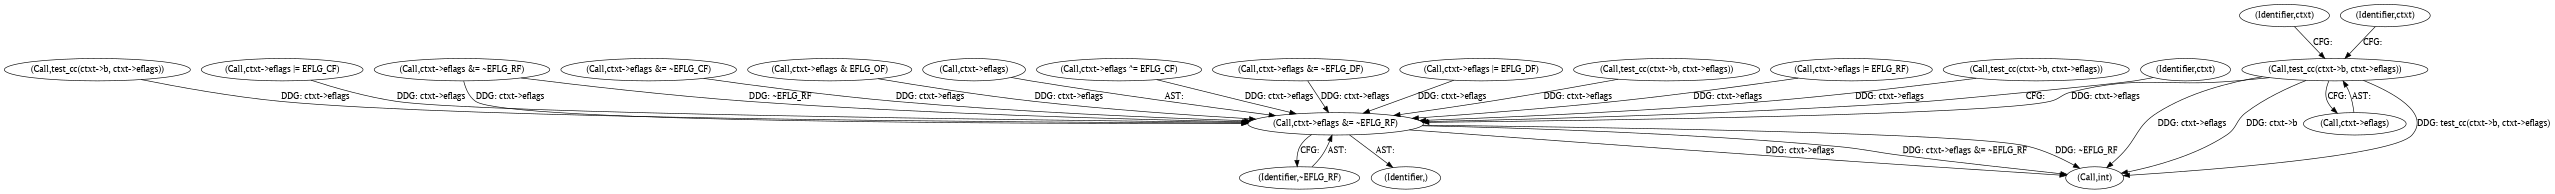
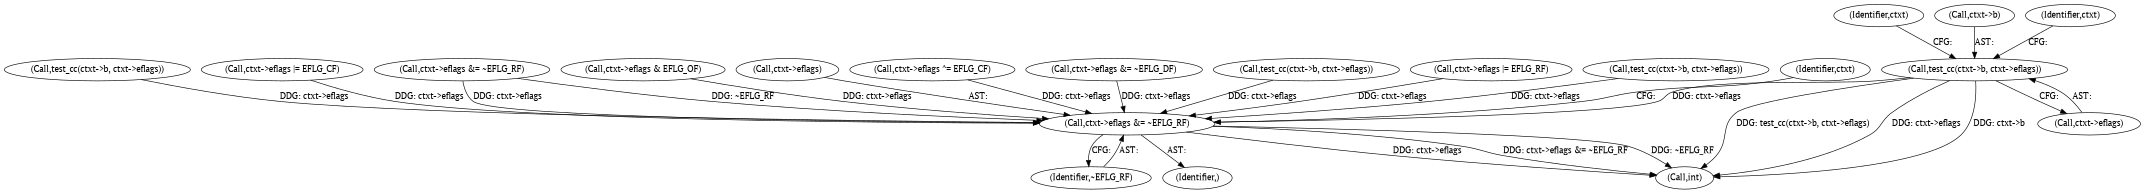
node "(Call,ctxt->b)": added
node "(Call,ctxt->eflags &= ~EFLG_CF)": removed
node "(Call,ctxt->eflags |= EFLG_DF)": removed
